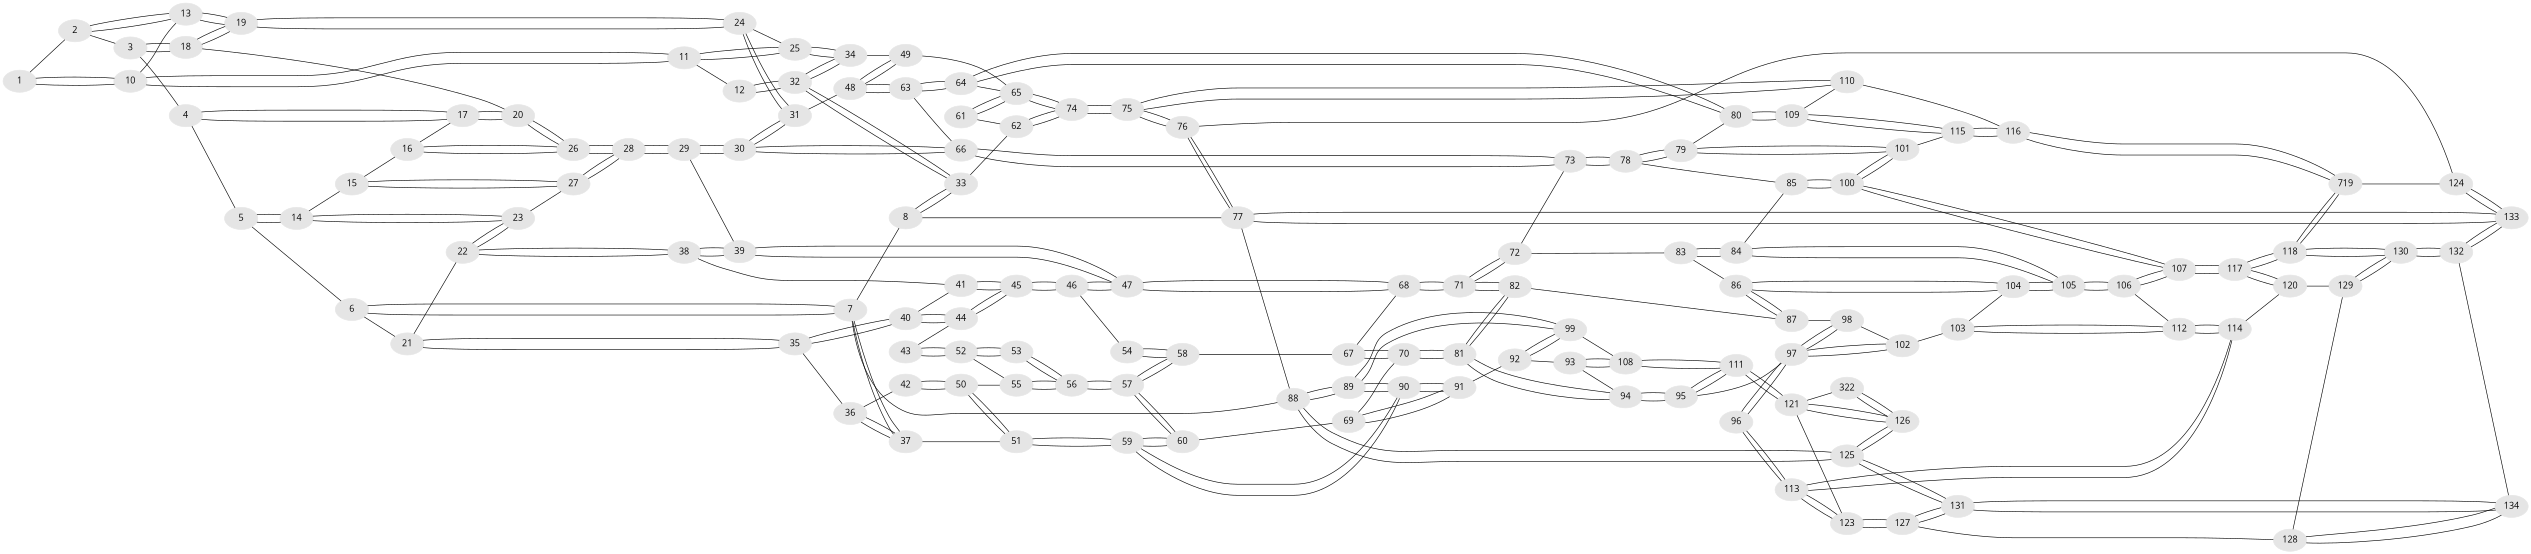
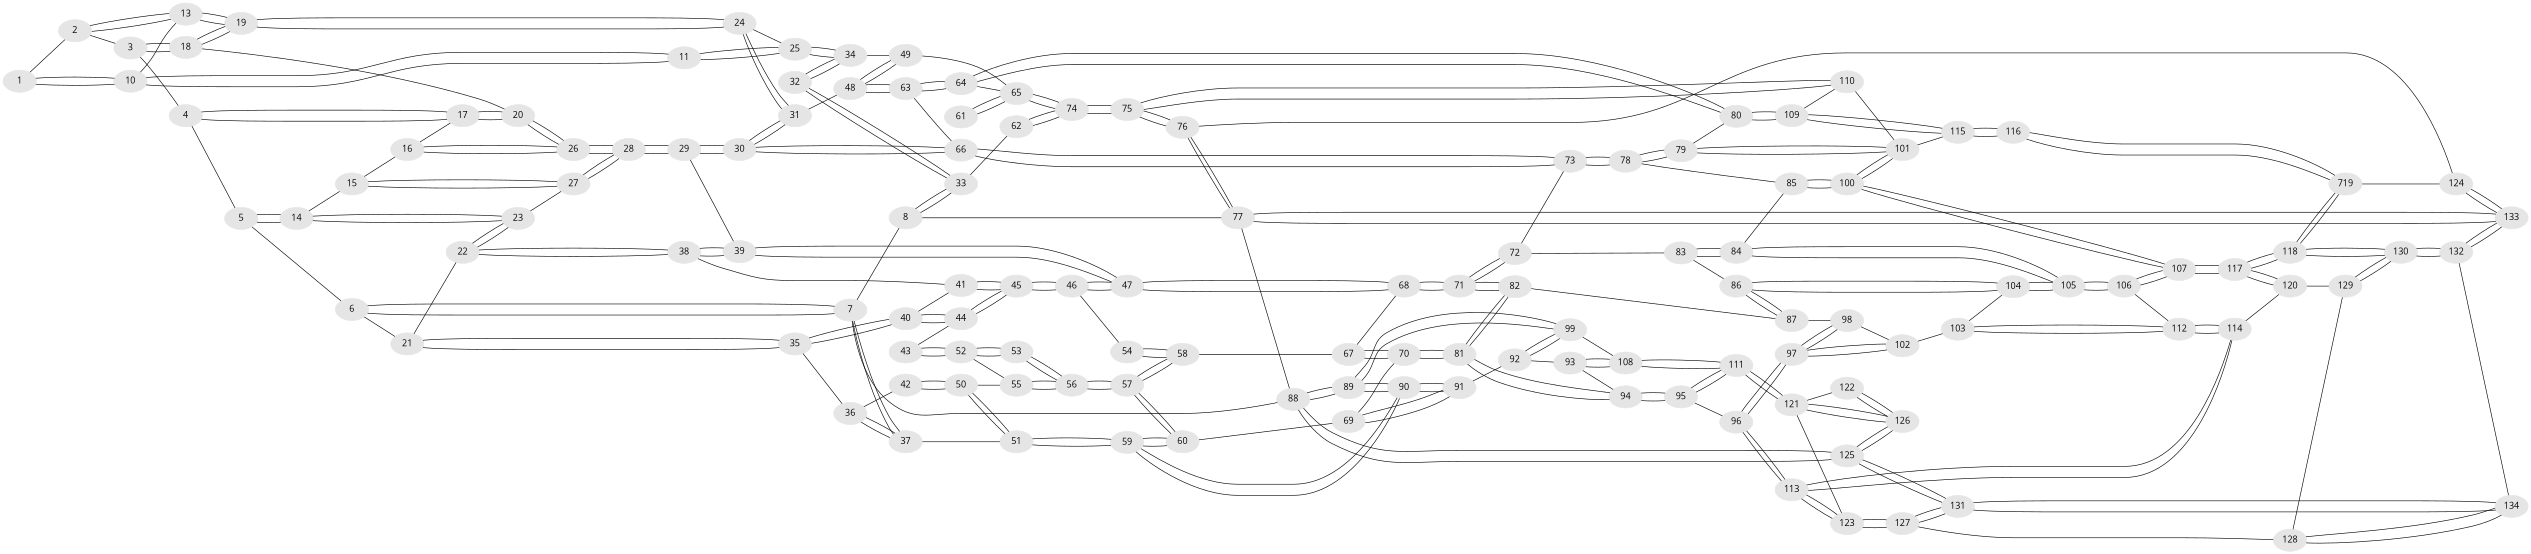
node "12": removed
edge "110" -- "116": now "110" -- "101"
edge "61" -- "62": removed
edge "97" -- "95": now "96" -- "95"
node "322": label "322" -> "122"
